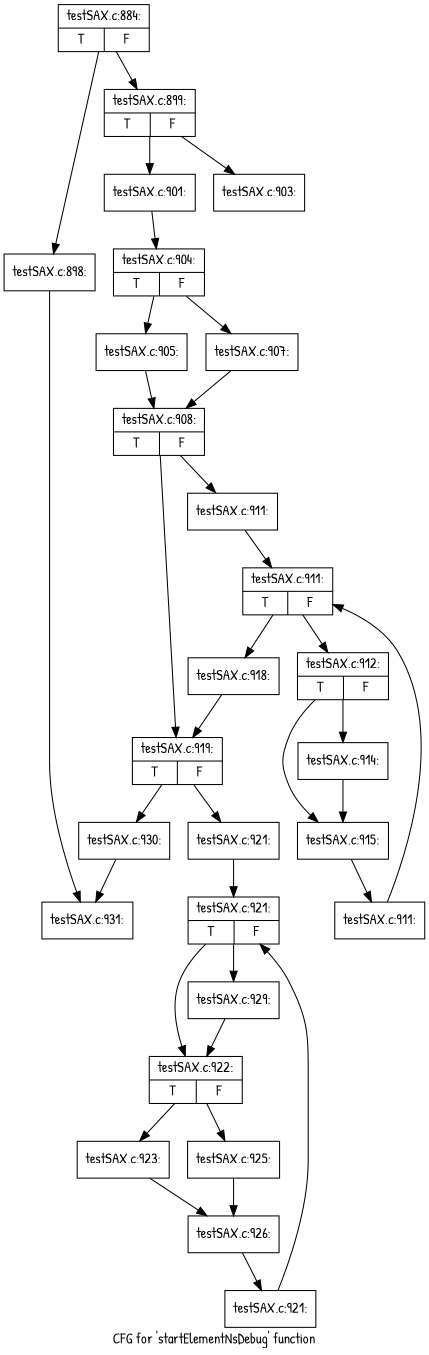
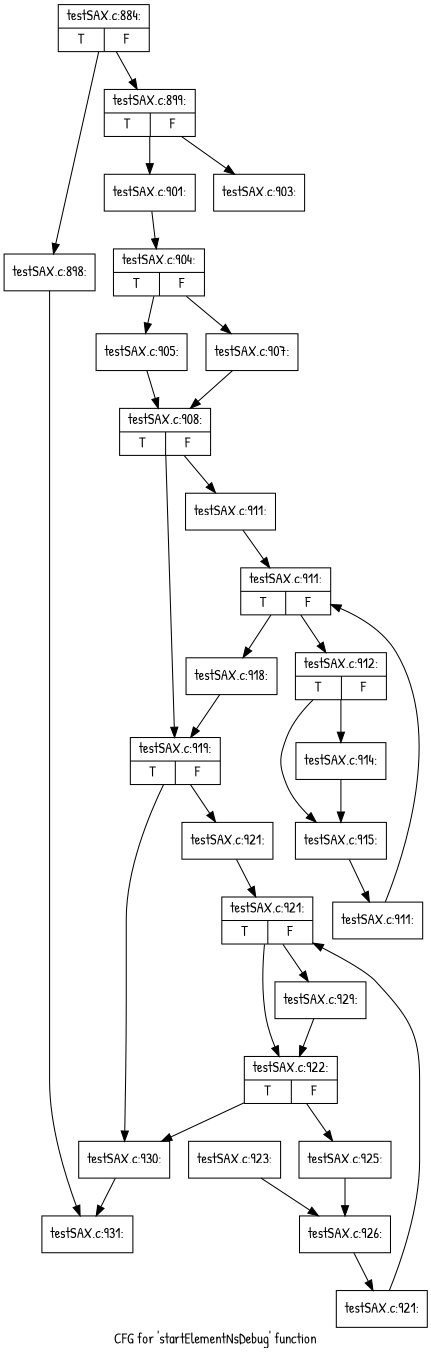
edge "testSAX.c:922:" -> "testSAX.c:923:": now "testSAX.c:922:" -> "testSAX.c:930:"
